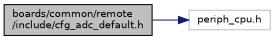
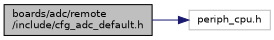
node "boards/common/remote /include/cfg_adc_default.h": label "boards/common/remote /include/cfg_adc_default.h" -> "boards/adc/remote /include/cfg_adc_default.h"
